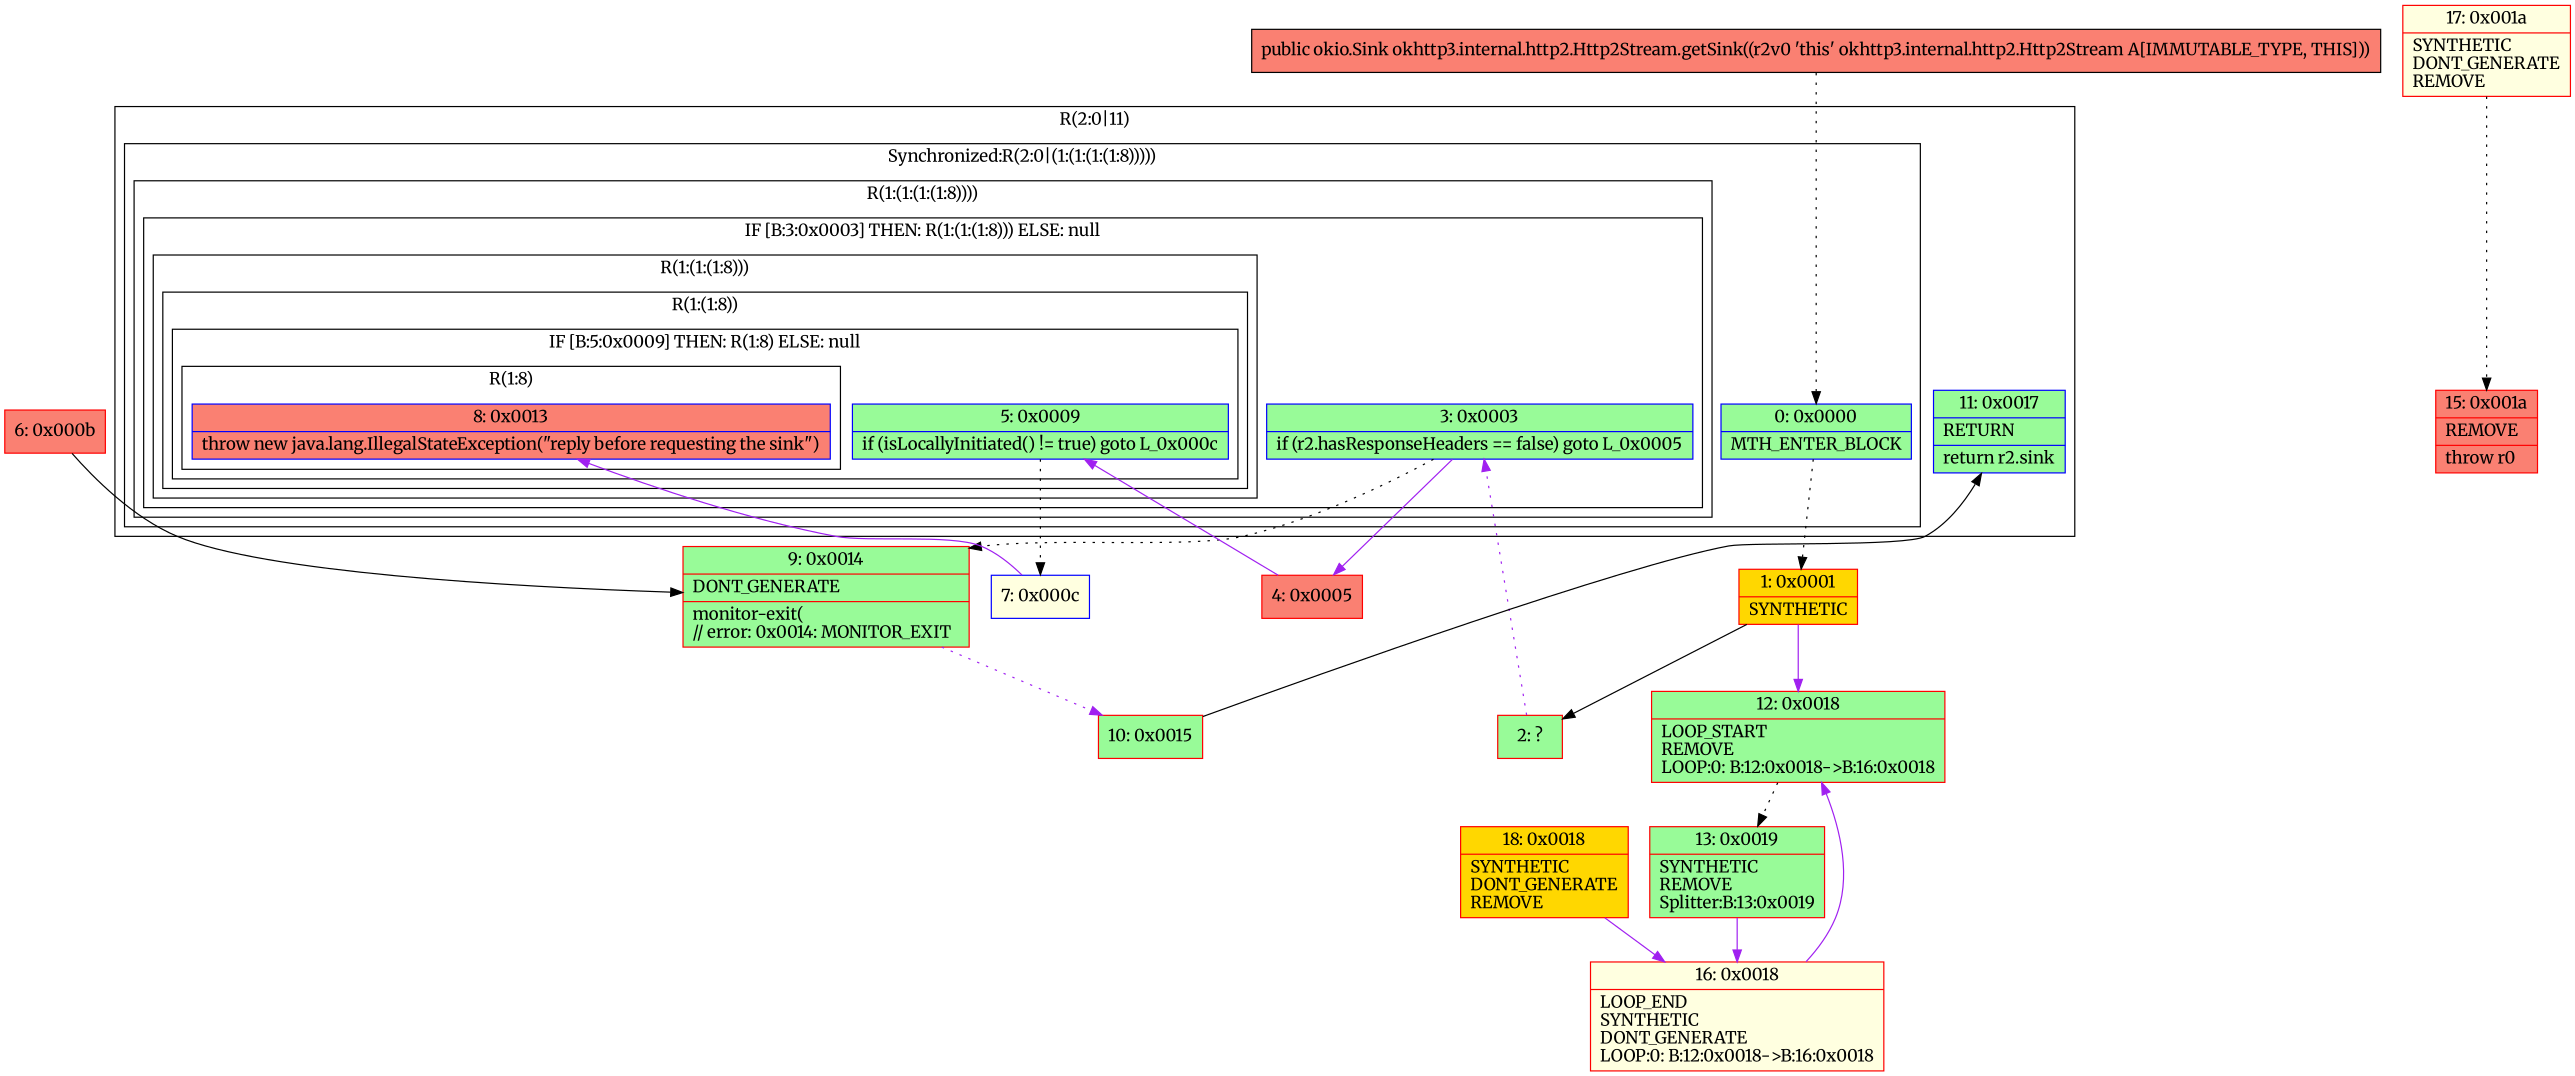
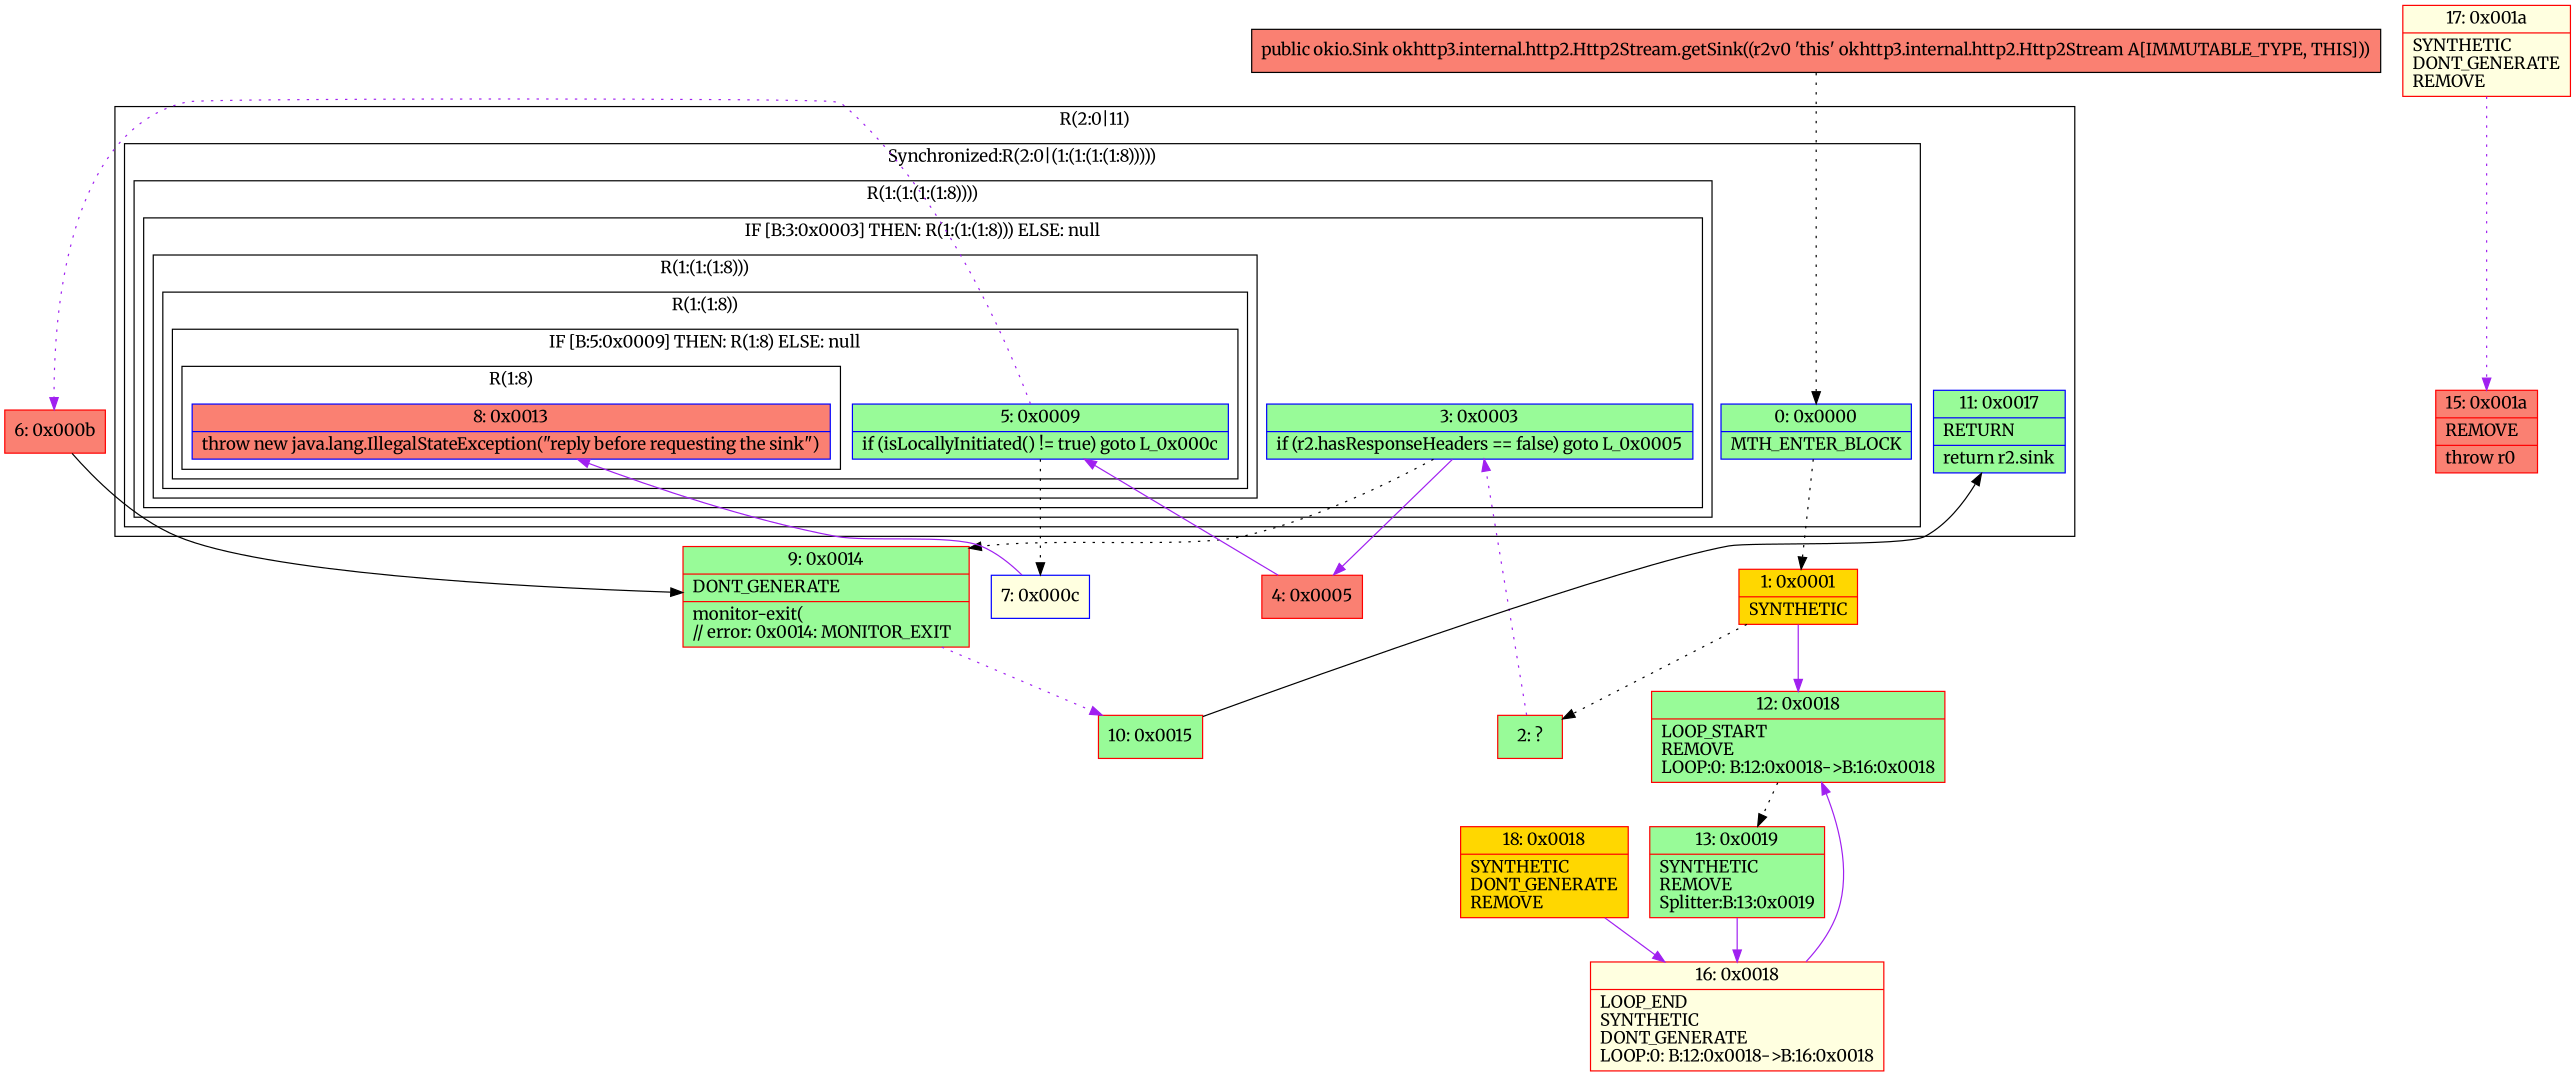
edge "5: 0x0009" -> "6: 0x000b": added
edge "17: 0x001a" -> "15: 0x001a": color black -> purple
edge "1: 0x0001" -> "2: ?": style solid -> dotted
